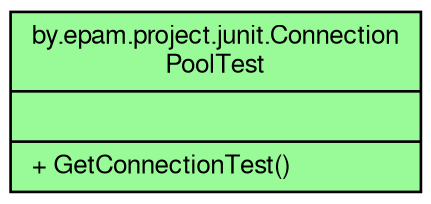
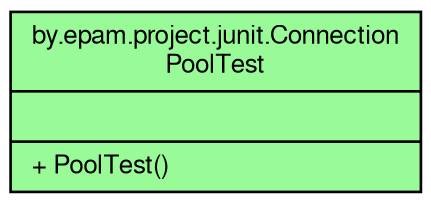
node "by.epam.project.junit.Connection": text "+ GetConnectionTest()" -> "+ PoolTest()"
